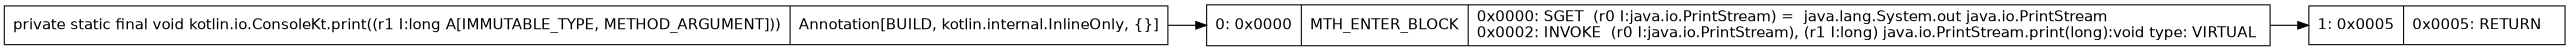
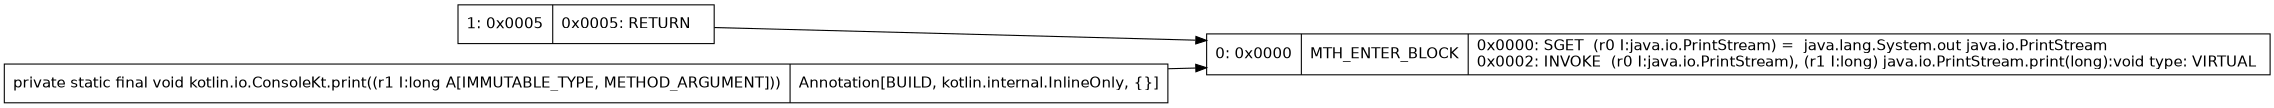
edge "0: 0x0000" -> "1: 0x0005": reversed
